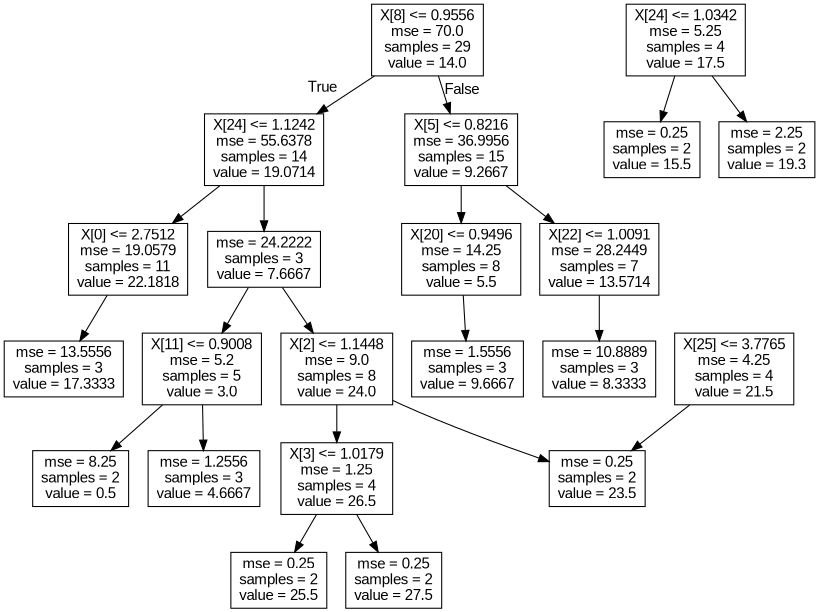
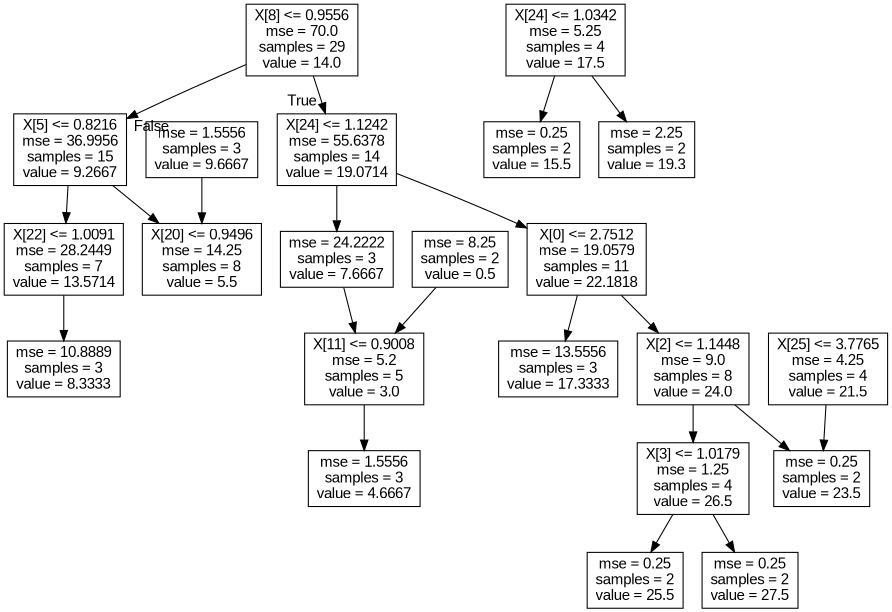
edge "mse = 24.2222 samples = 3 value = 7.6667" -> "X[2] <= 1.1448 mse = 9.0 samples = 8 value = 24.0": now "X[0] <= 2.7512 mse = 19.0579 samples = 11 value = 22.1818" -> "X[2] <= 1.1448 mse = 9.0 samples = 8 value = 24.0"
edge "X[20] <= 0.9496 mse = 14.25 samples = 8 value = 5.5" -> "mse = 1.5556 samples = 3 value = 9.6667": reversed
edge "X[11] <= 0.9008 mse = 5.2 samples = 5 value = 3.0" -> "mse = 8.25 samples = 2 value = 0.5": reversed
node "mse = 1.2556 samples = 3 value = 4.6667": label "mse = 1.2556 samples = 3 value = 4.6667" -> "mse = 1.5556 samples = 3 value = 4.6667"
